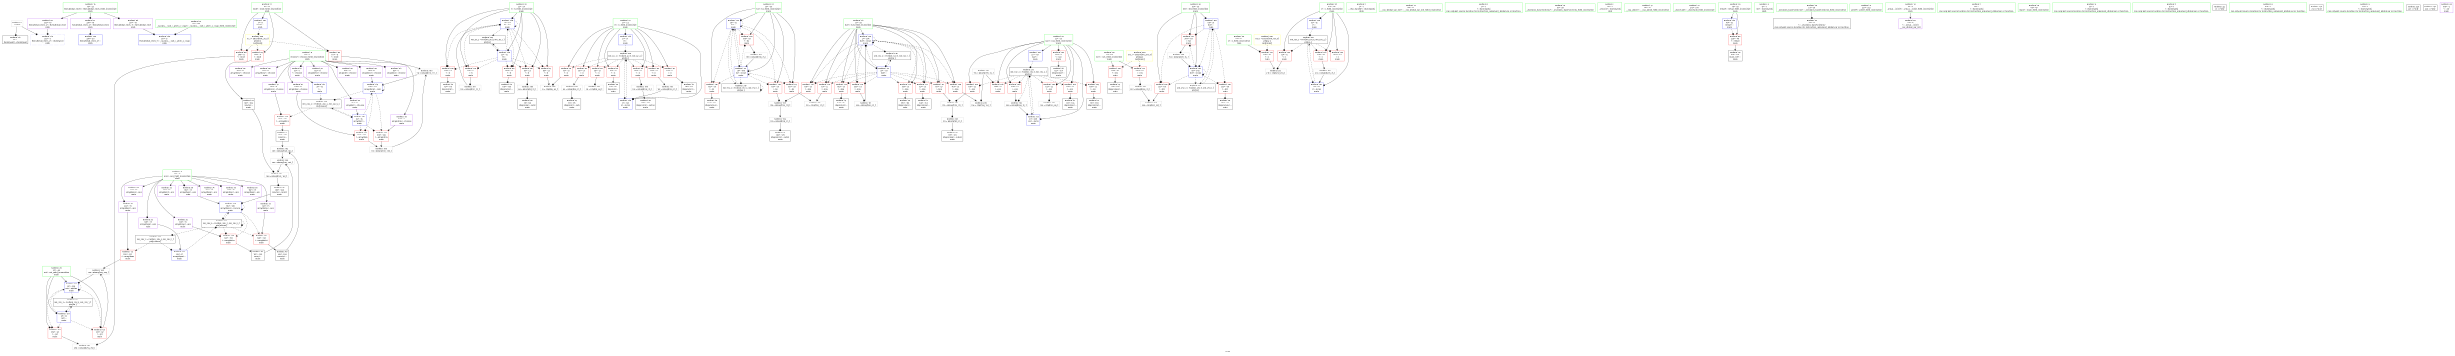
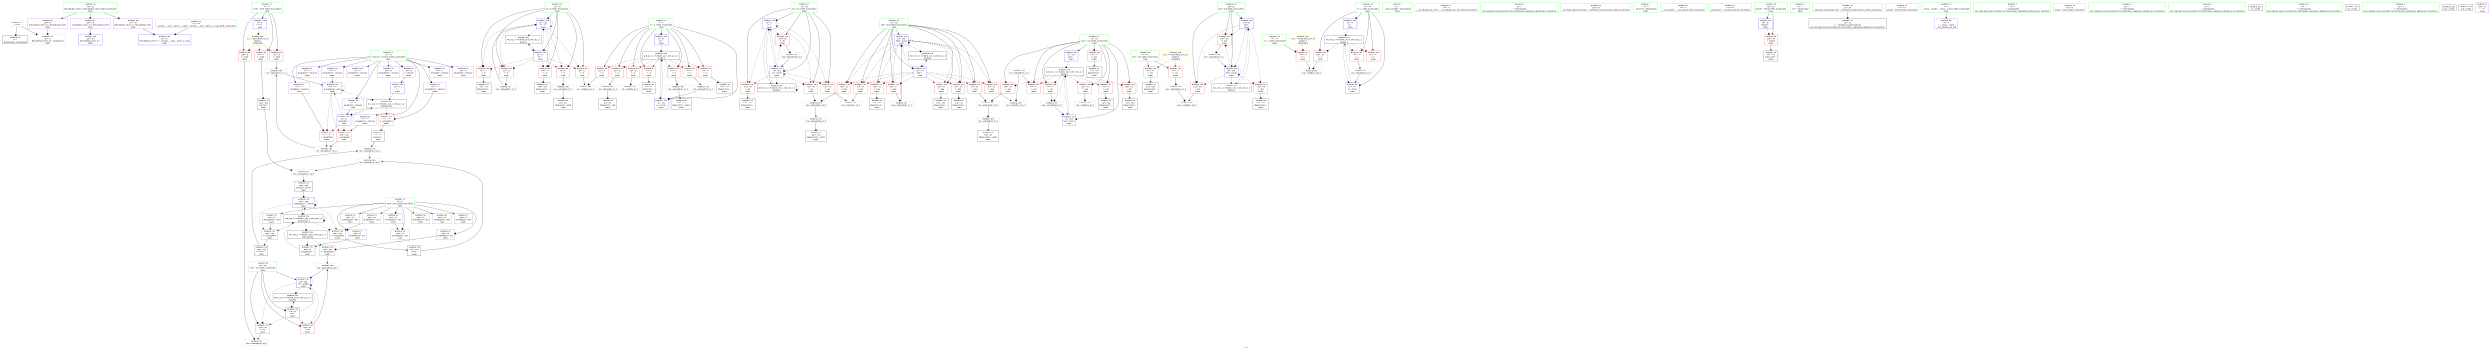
edge "NodeID: 79" -> "NodeID: 154": now "NodeID: 79" -> "NodeID: 76"
